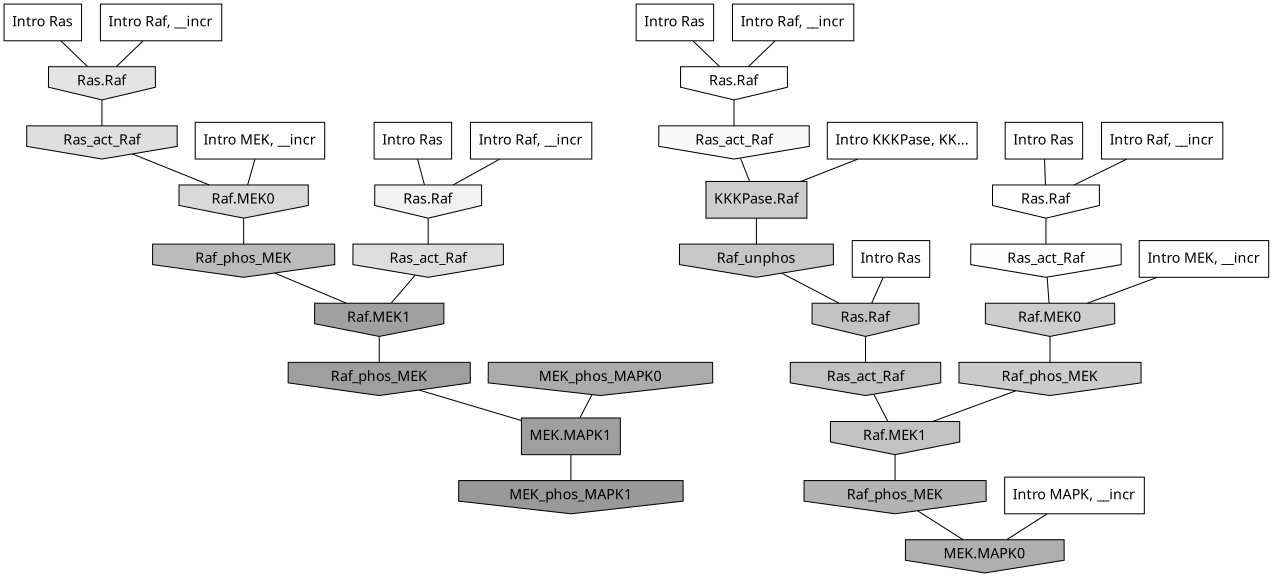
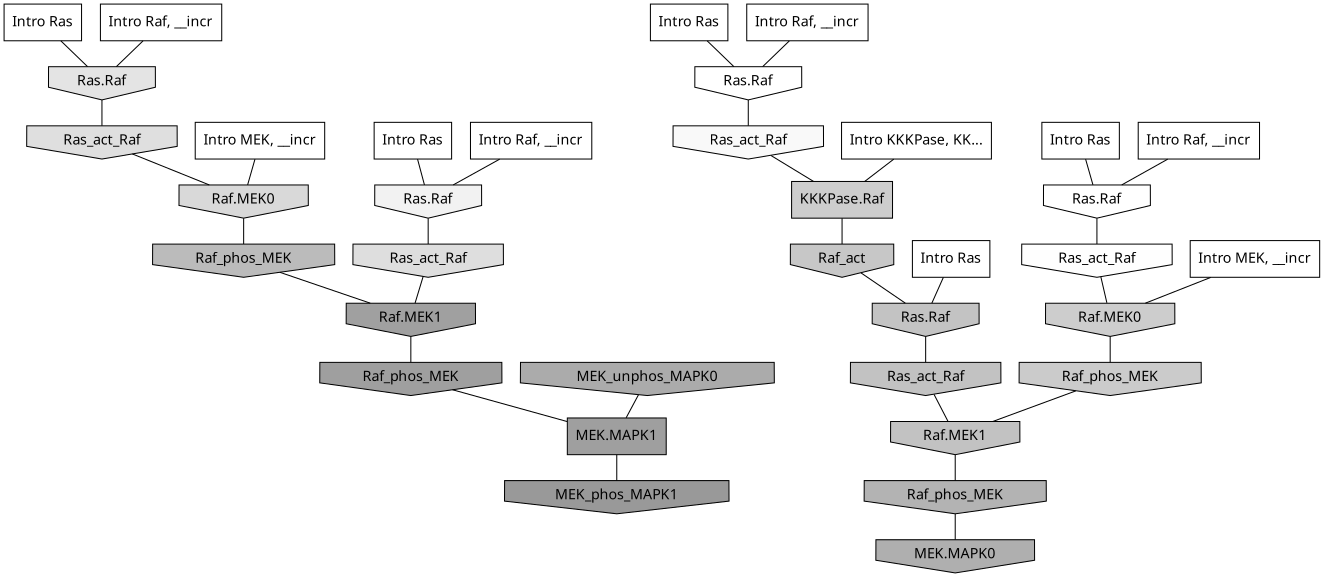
node "Raf_unphos": label "Raf_unphos" -> "Raf_act"
node "MEK_phos_MAPK0": label "MEK_phos_MAPK0" -> "MEK_unphos_MAPK0"
node "Intro MAPK, __incr": removed
